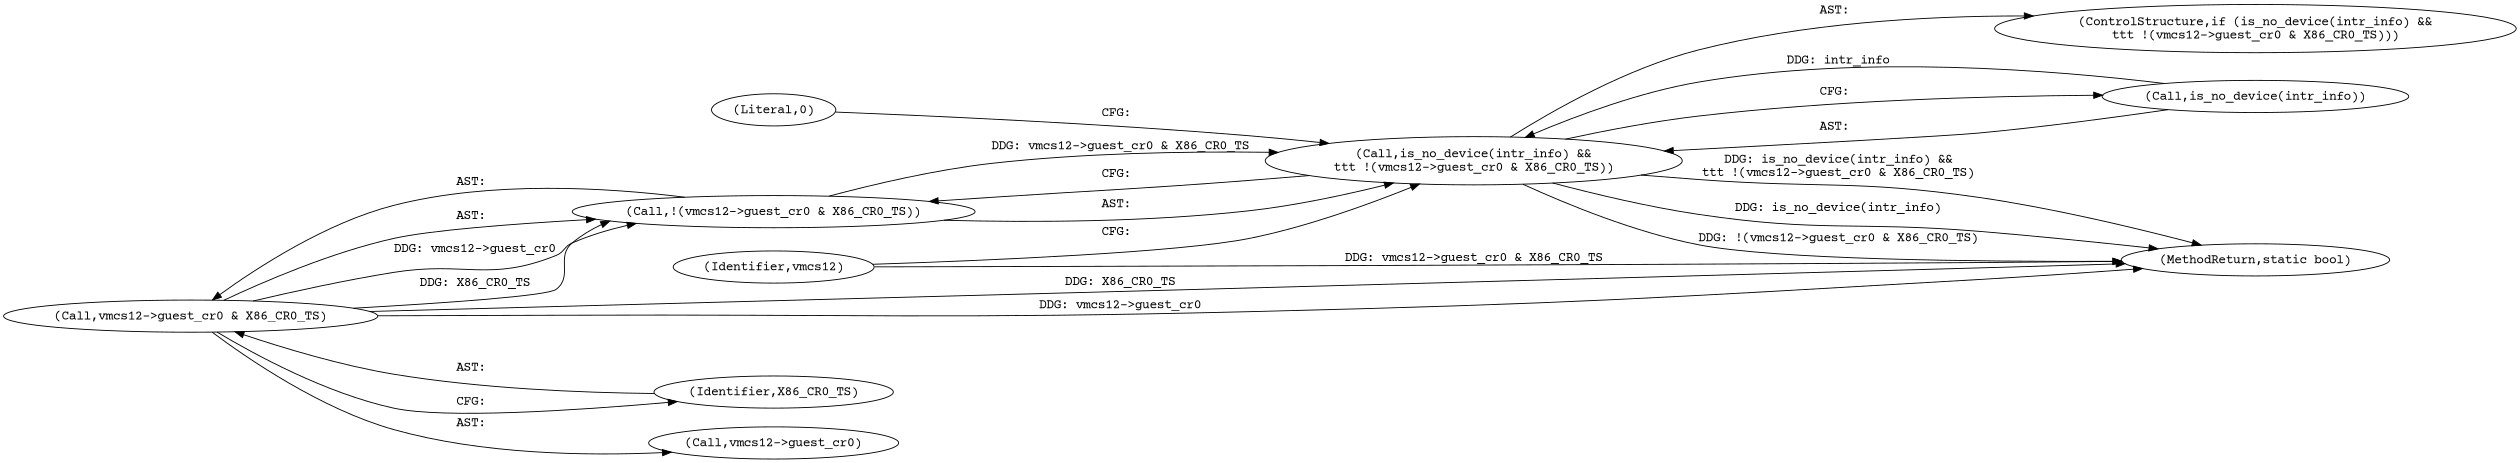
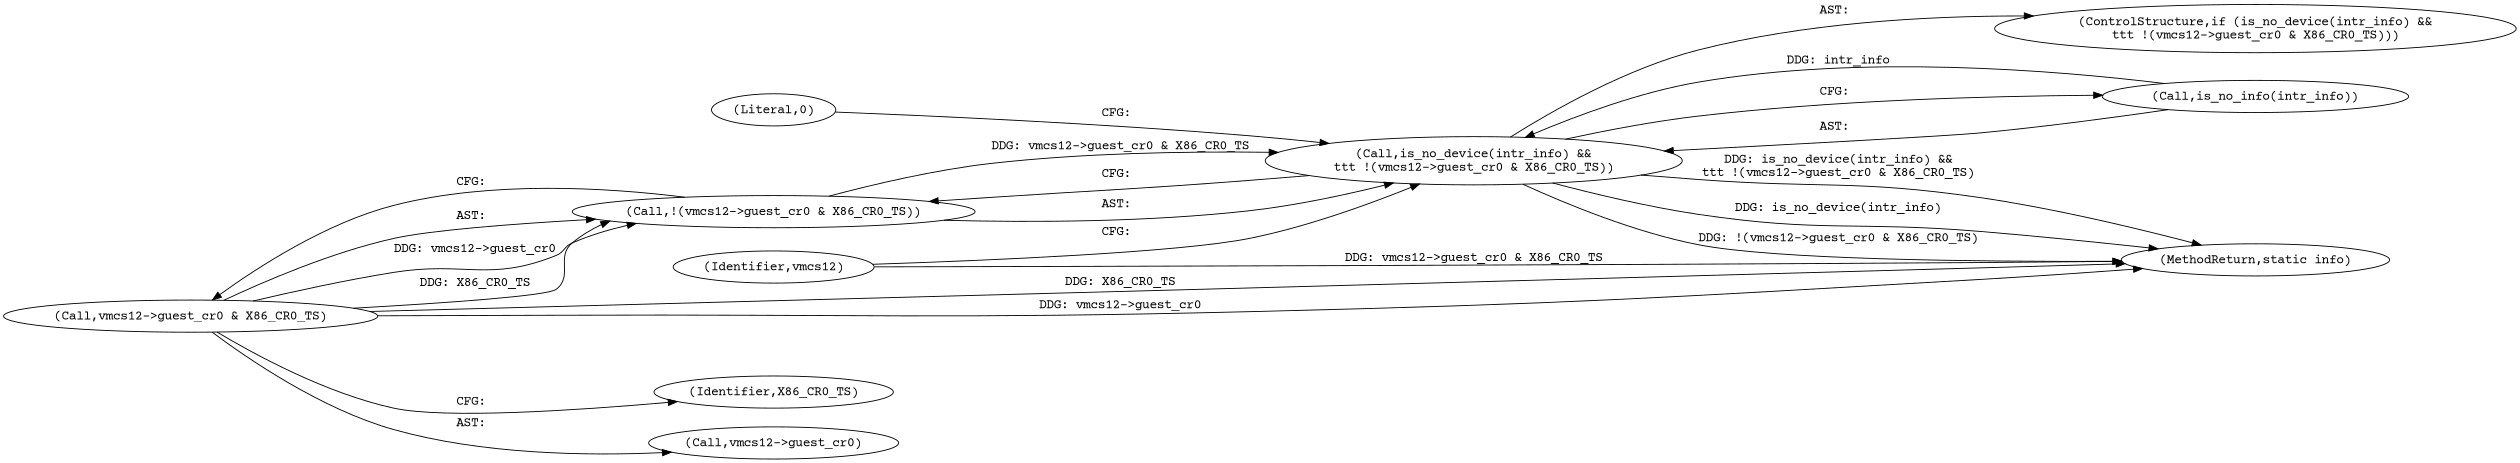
node "(Call,is_no_device(intr_info))": label "(Call,is_no_device(intr_info))" -> "(Call,is_no_info(intr_info))"
edge "(Call,!(vmcs12->guest_cr0 & X86_CR0_TS))" -> "(Call,vmcs12->guest_cr0 & X86_CR0_TS)": label "AST: " -> "CFG: "
node "(MethodReturn,static bool)": label "(MethodReturn,static bool)" -> "(MethodReturn,static info)"
edge "(Identifier,X86_CR0_TS)" -> "(Call,vmcs12->guest_cr0 & X86_CR0_TS)": removed, label "AST:"
